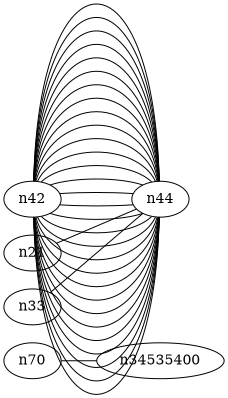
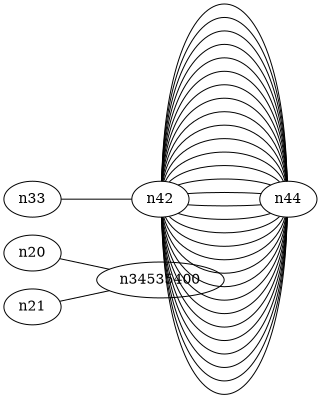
edge "n44" -- "n21": now "n34535400" -- "n21"
edge "n44" -- "n33": now "n42" -- "n33"
node "n70": label "n70" -> "n20"
